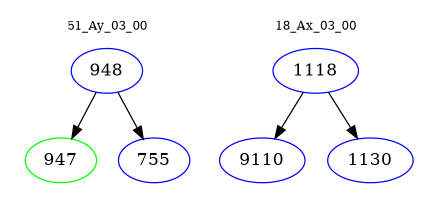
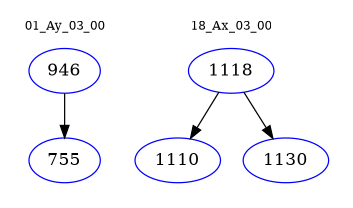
cluster "51_Ay_03_00": label "51_Ay_03_00" -> "01_Ay_03_00"
node "948": label "948" -> "946"
node "947": removed
node "9110": label "9110" -> "1110"
